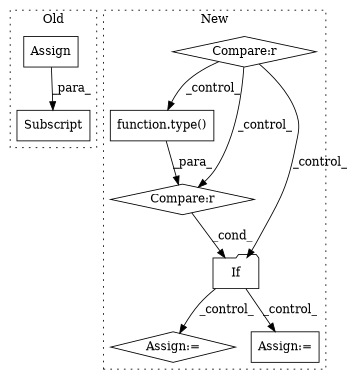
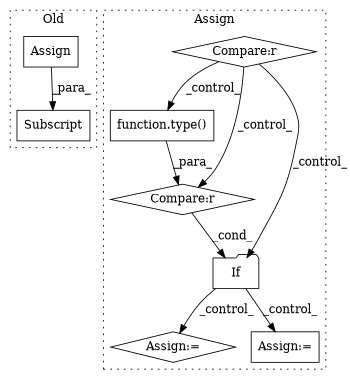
cluster "New": label "New" -> "Assign"
